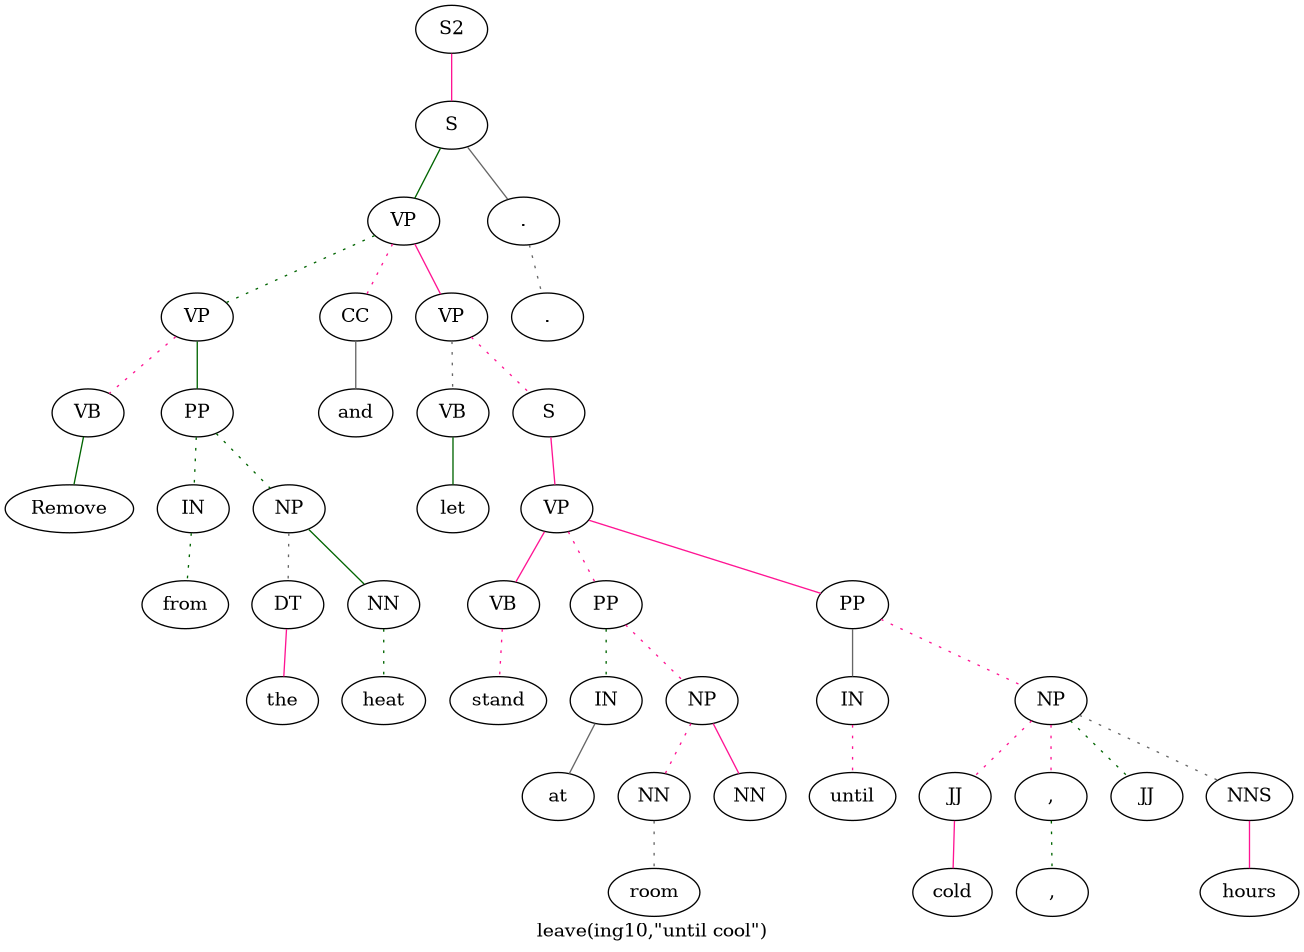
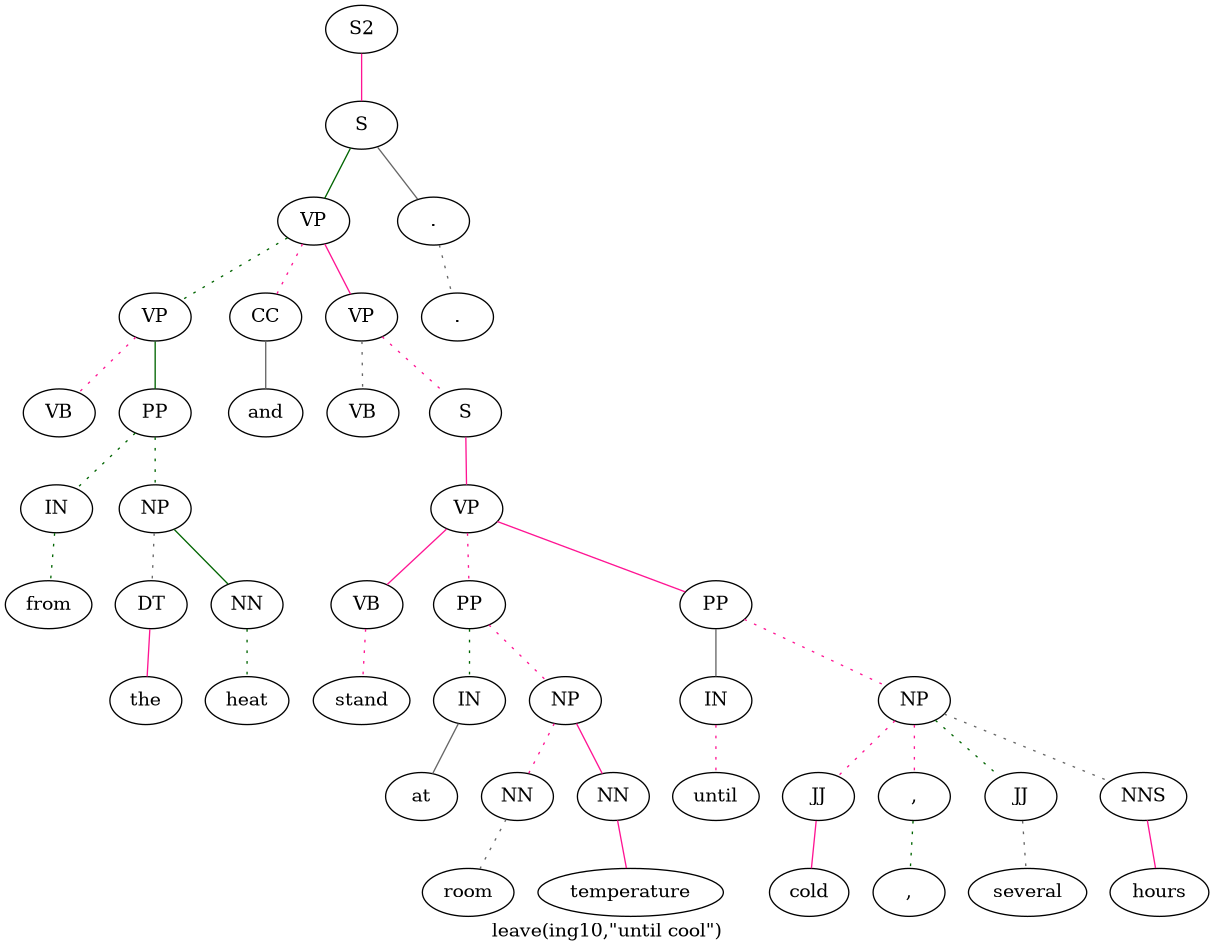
node "Remove": removed
node "let": removed
node "temperature": added
node "several": added
